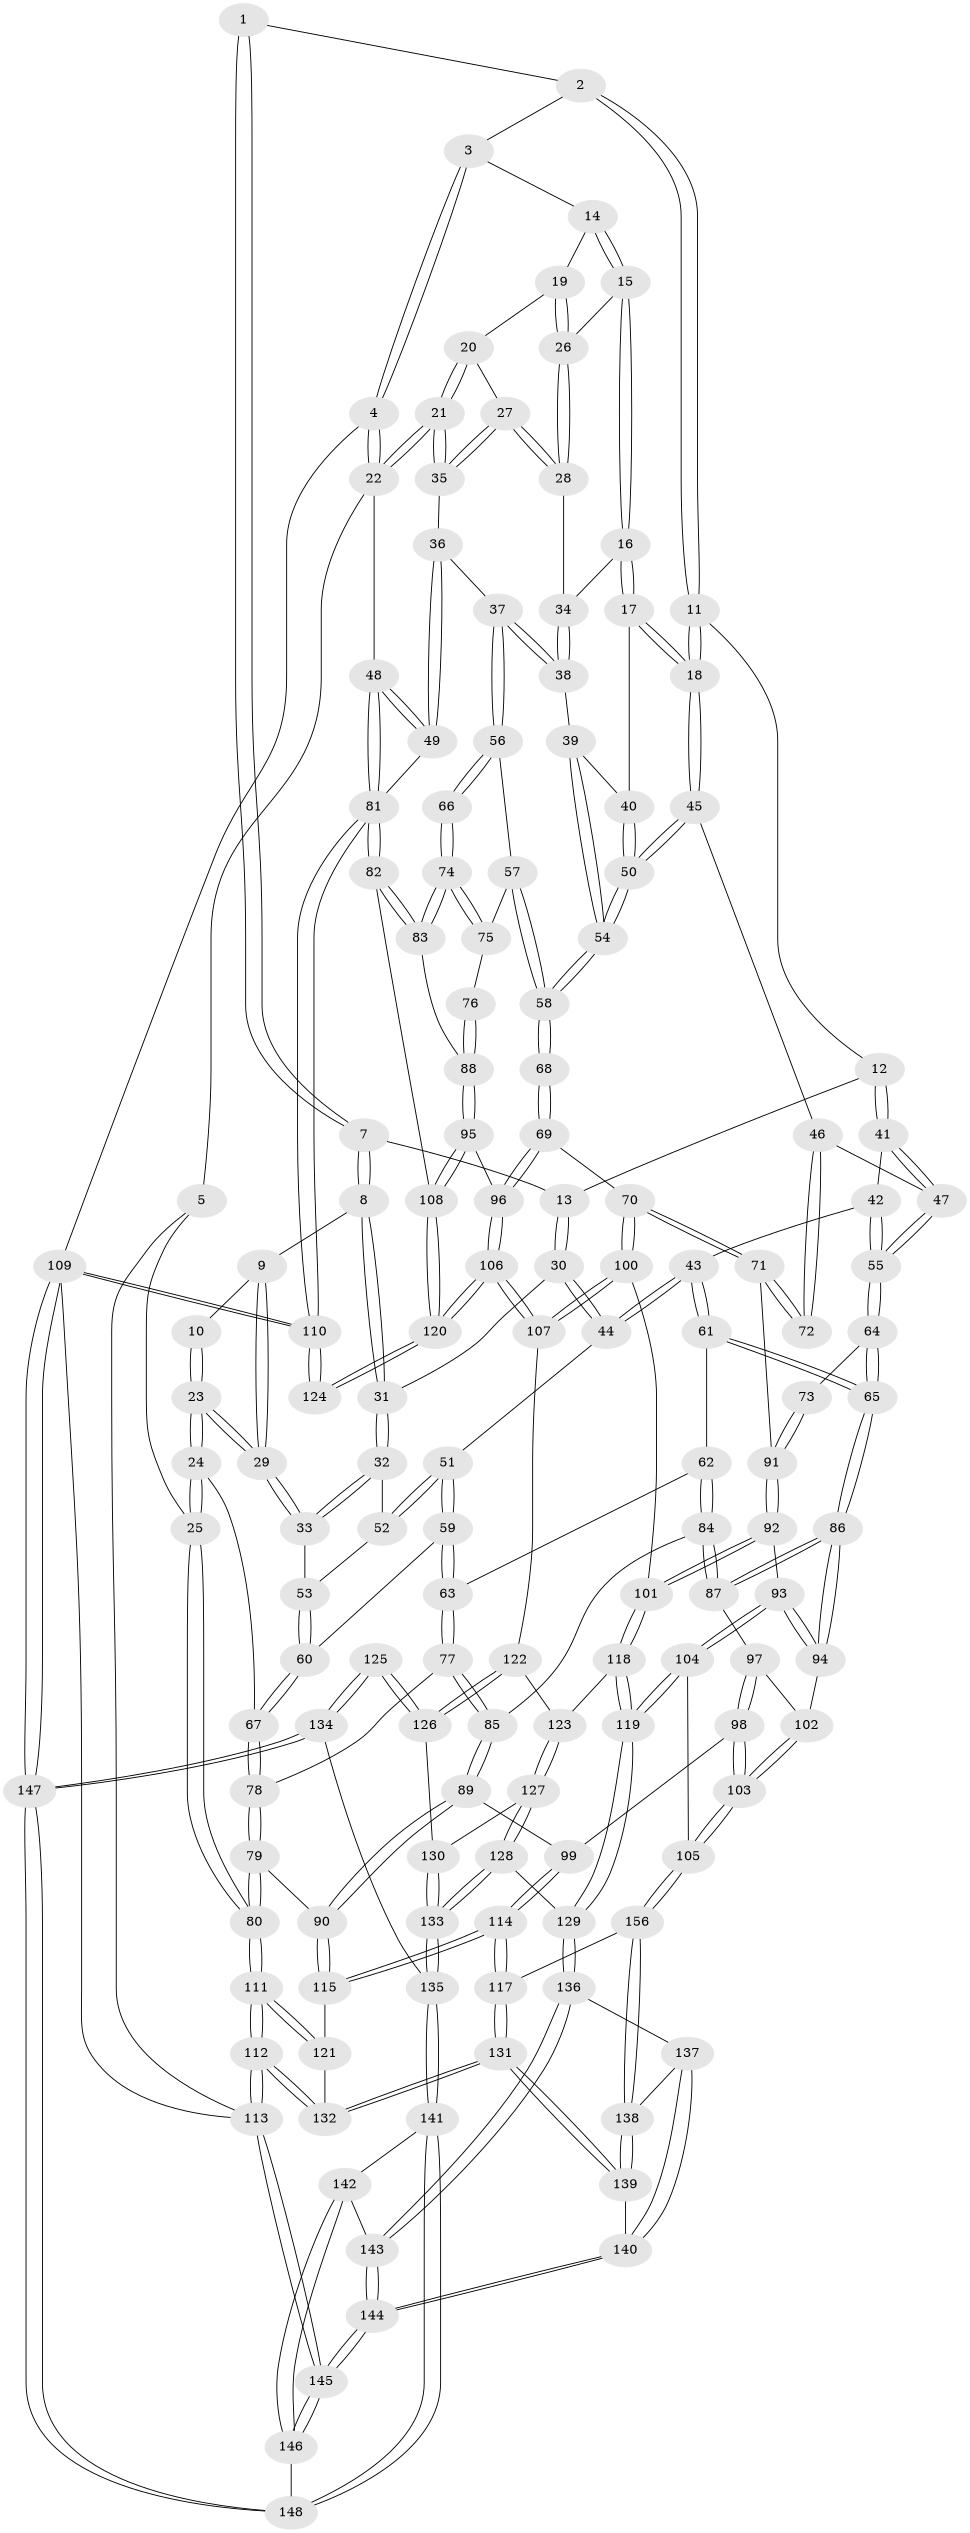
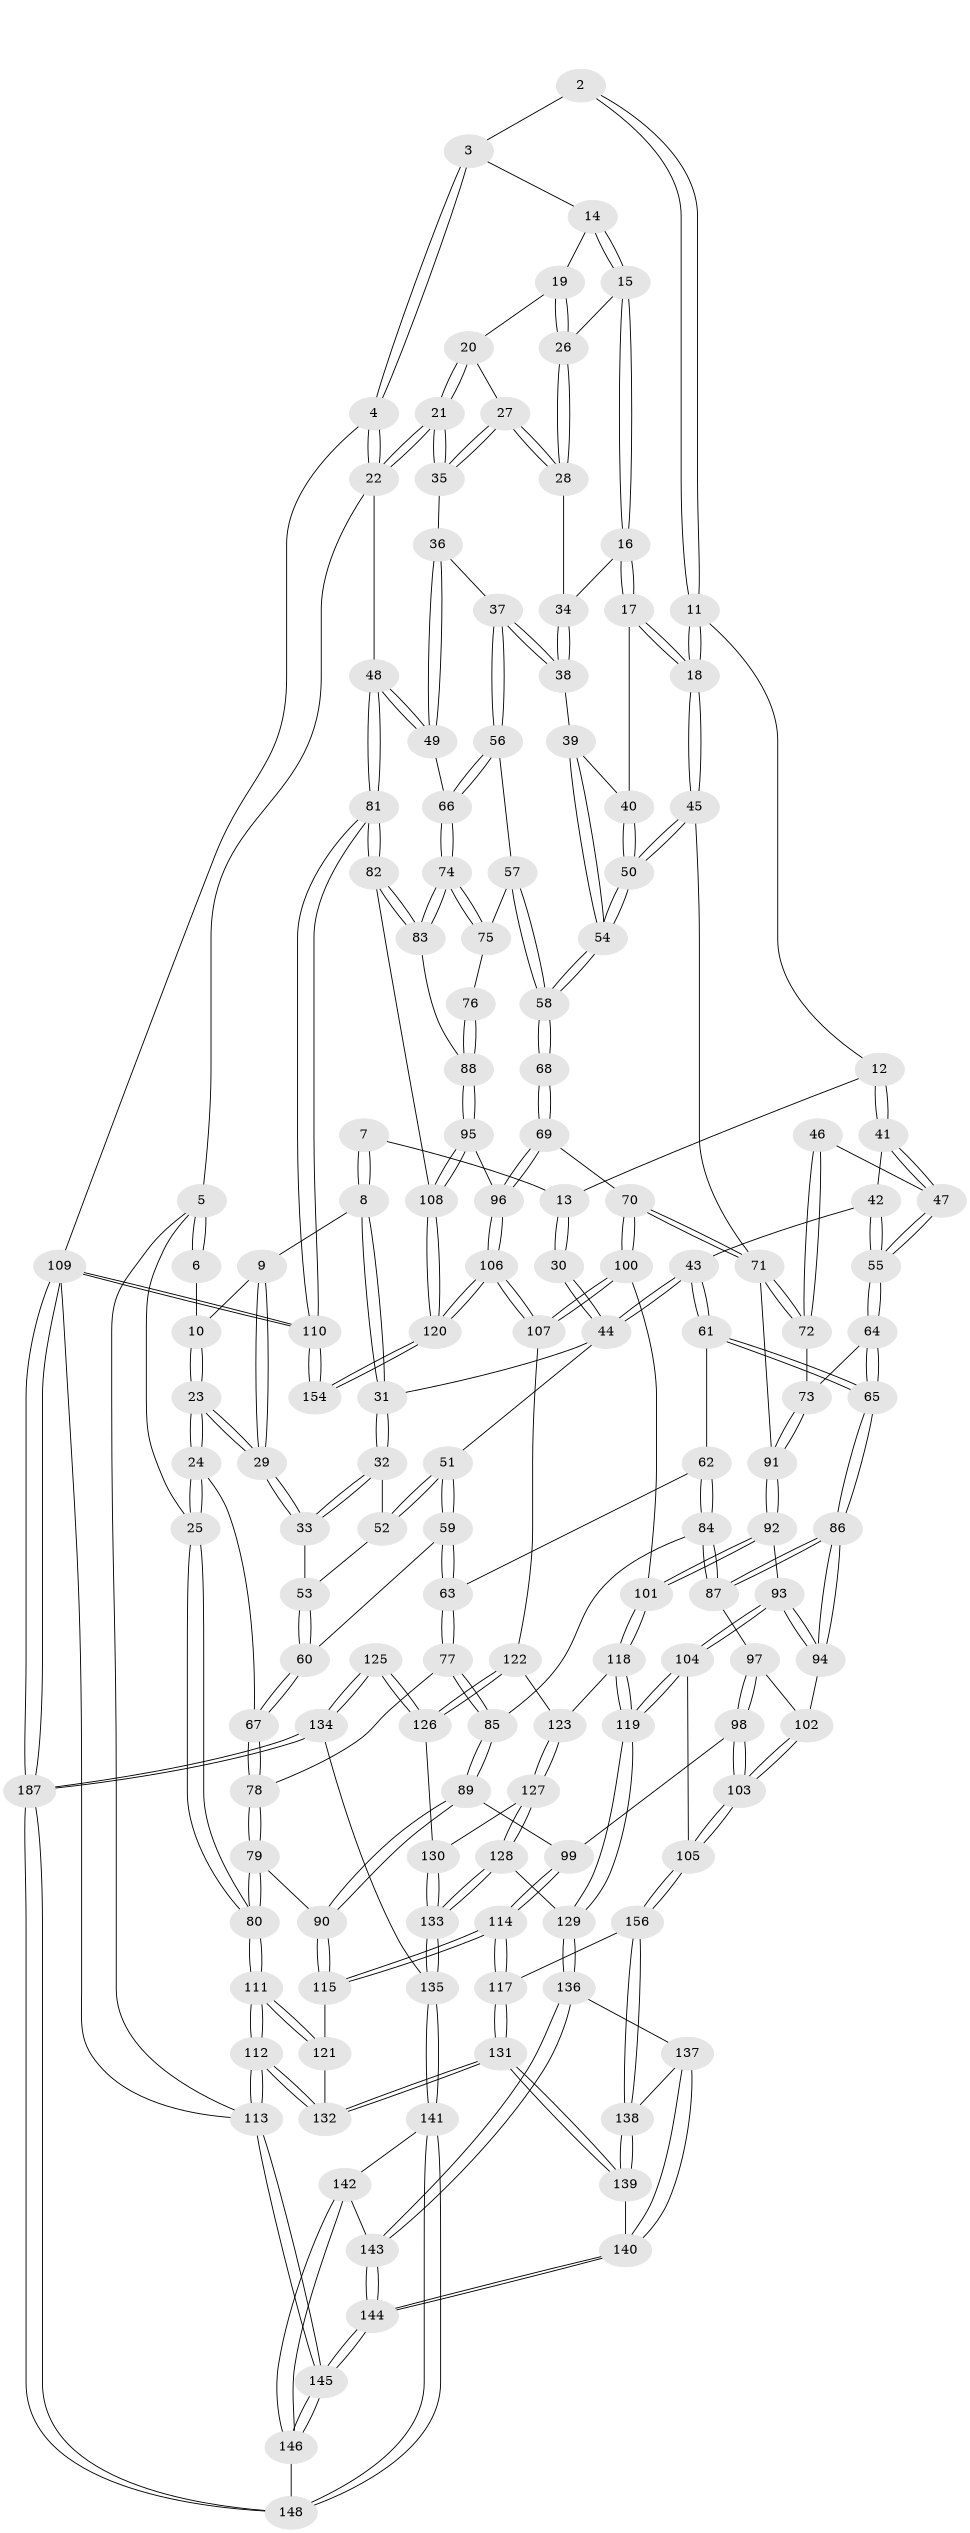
node "1": removed
edge "49" -- "81": now "49" -- "66"
edge "45" -- "46": now "45" -- "71"
node "6": added
edge "30" -- "31": now "44" -- "31"
edge "72" -- "73": added
node "124": label "124" -> "154"
node "147": label "147" -> "187"
